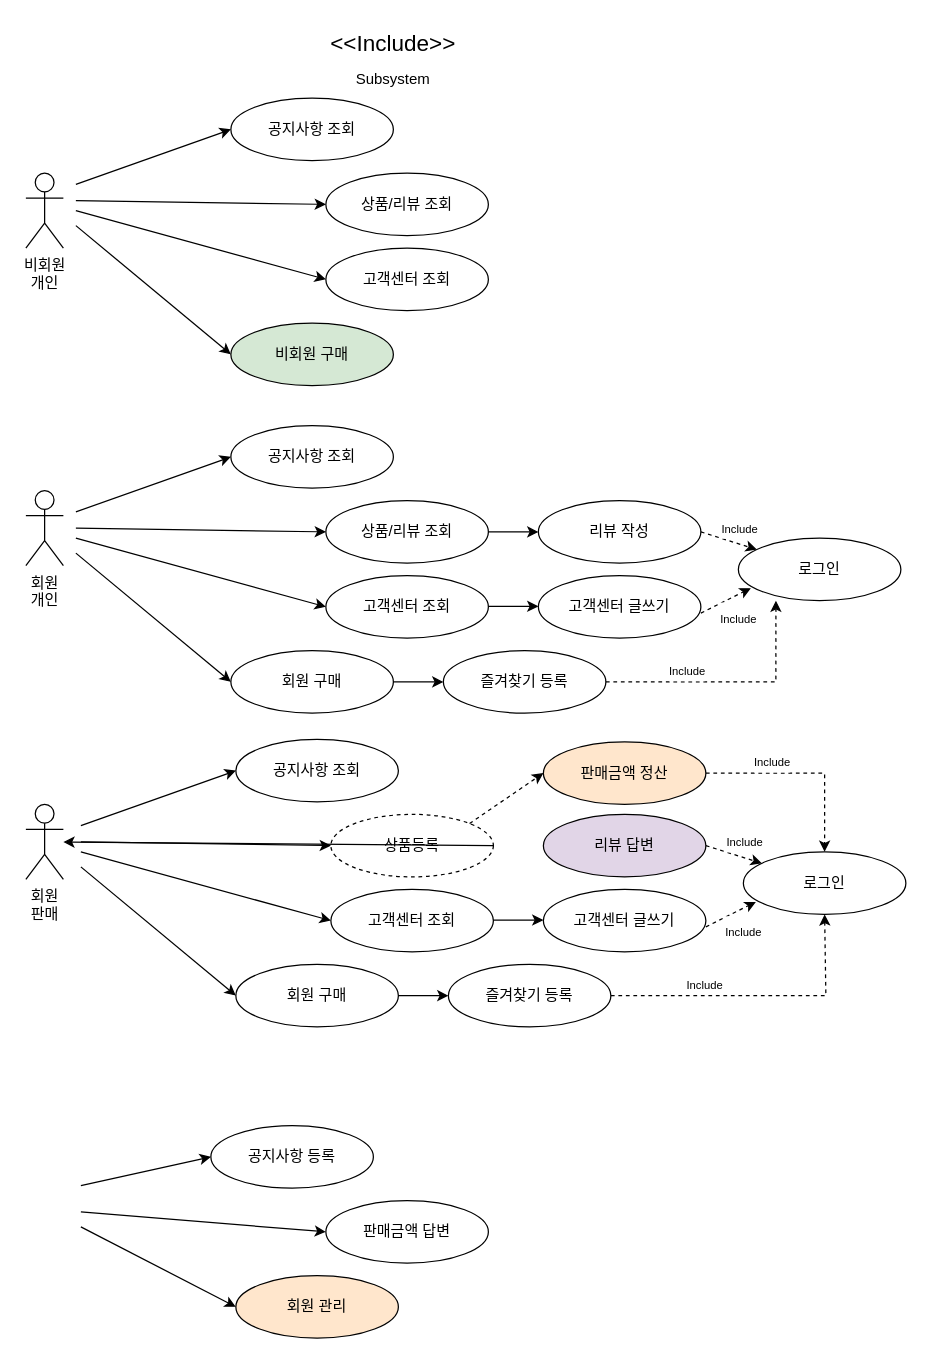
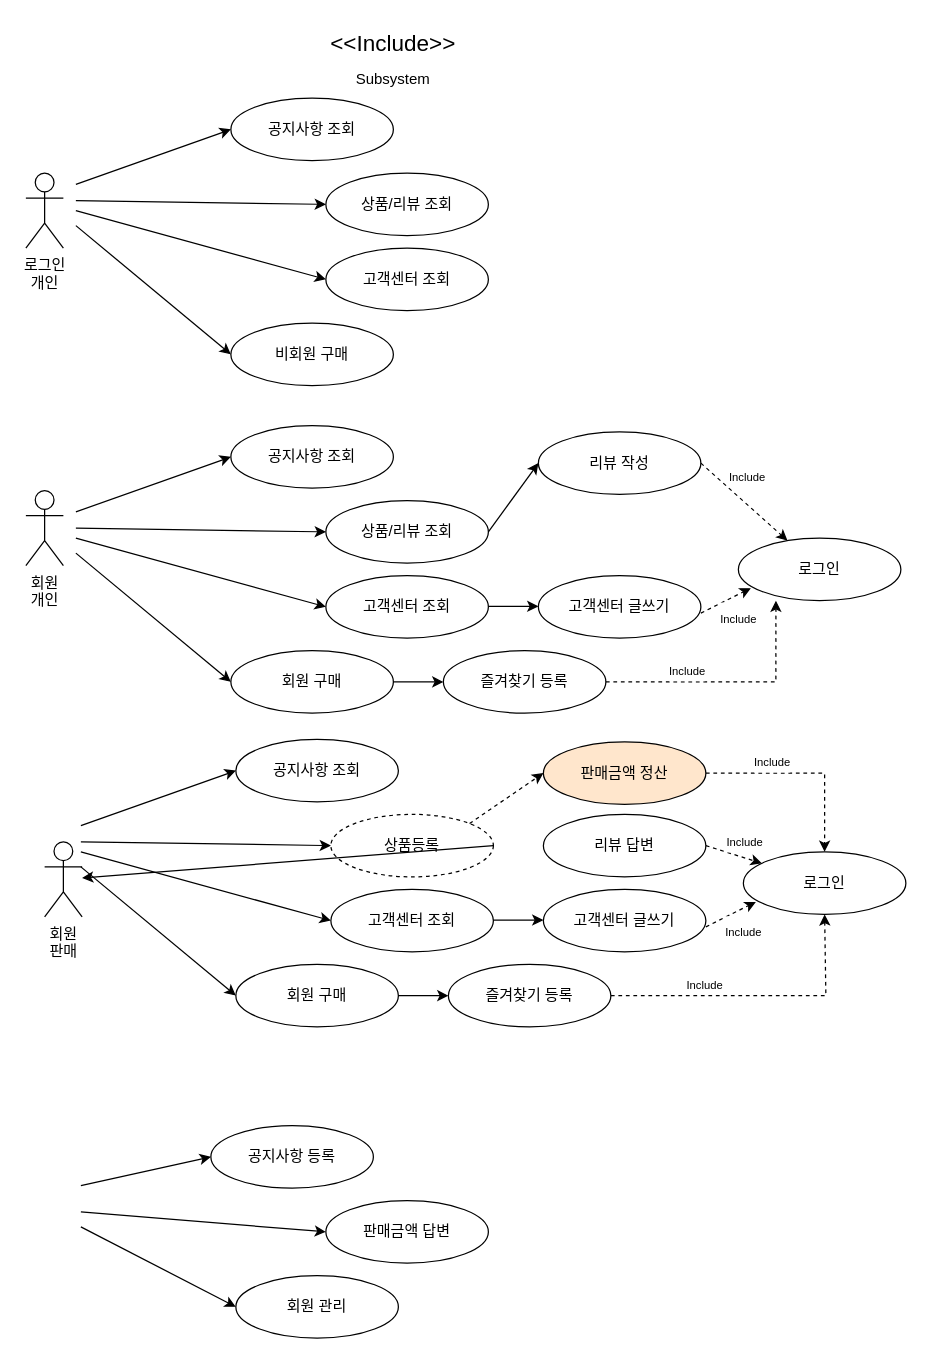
node "비회원 개인": label "비회원 개인" -> "로그인 개인"
node "비회원 구매": fillcolor #d5e8d4 -> #ffffff
node "리뷰 작성": moved (619, 532) -> (619, 463)
node "회원 판매": moved (44, 842) -> (63, 879)
node "리뷰 답변": fillcolor #e1d5e7 -> #ffffff
node "회원 관리": fillcolor #ffe6cc -> #ffffff
